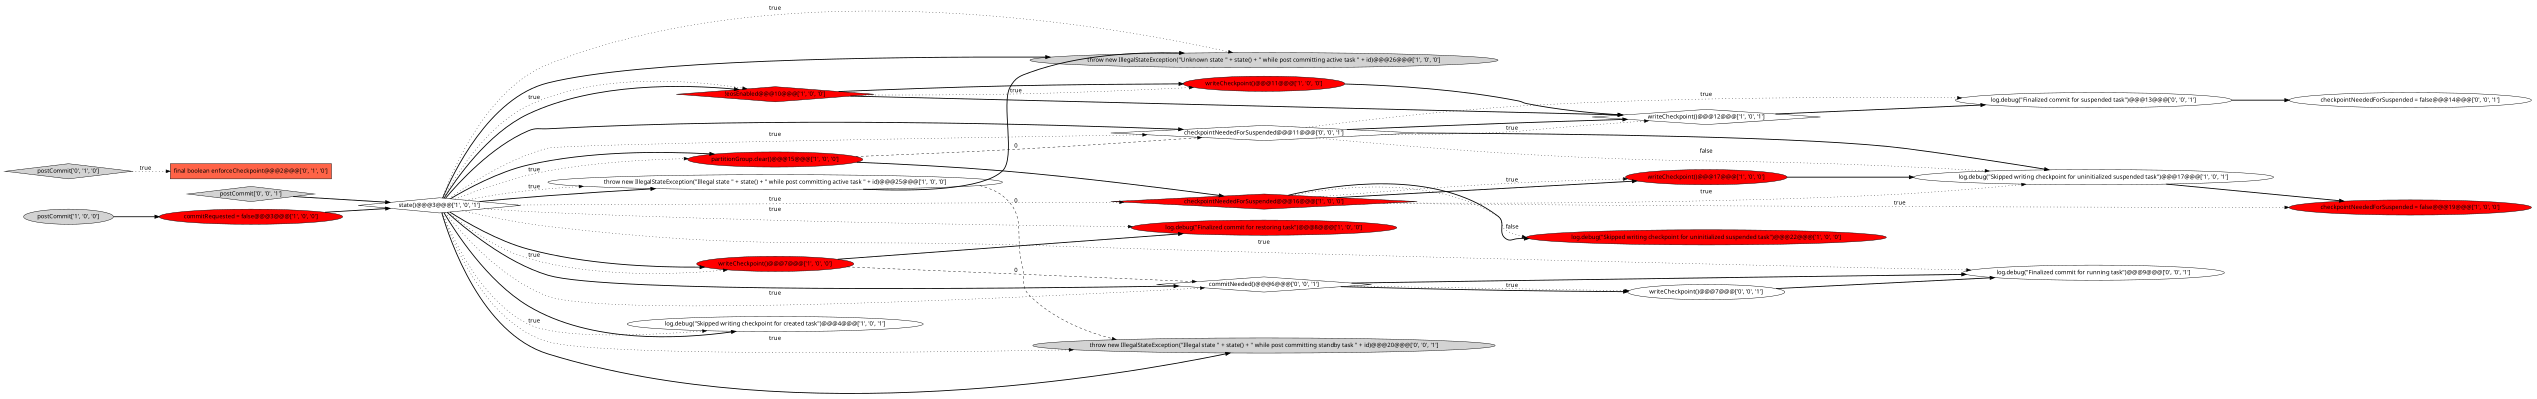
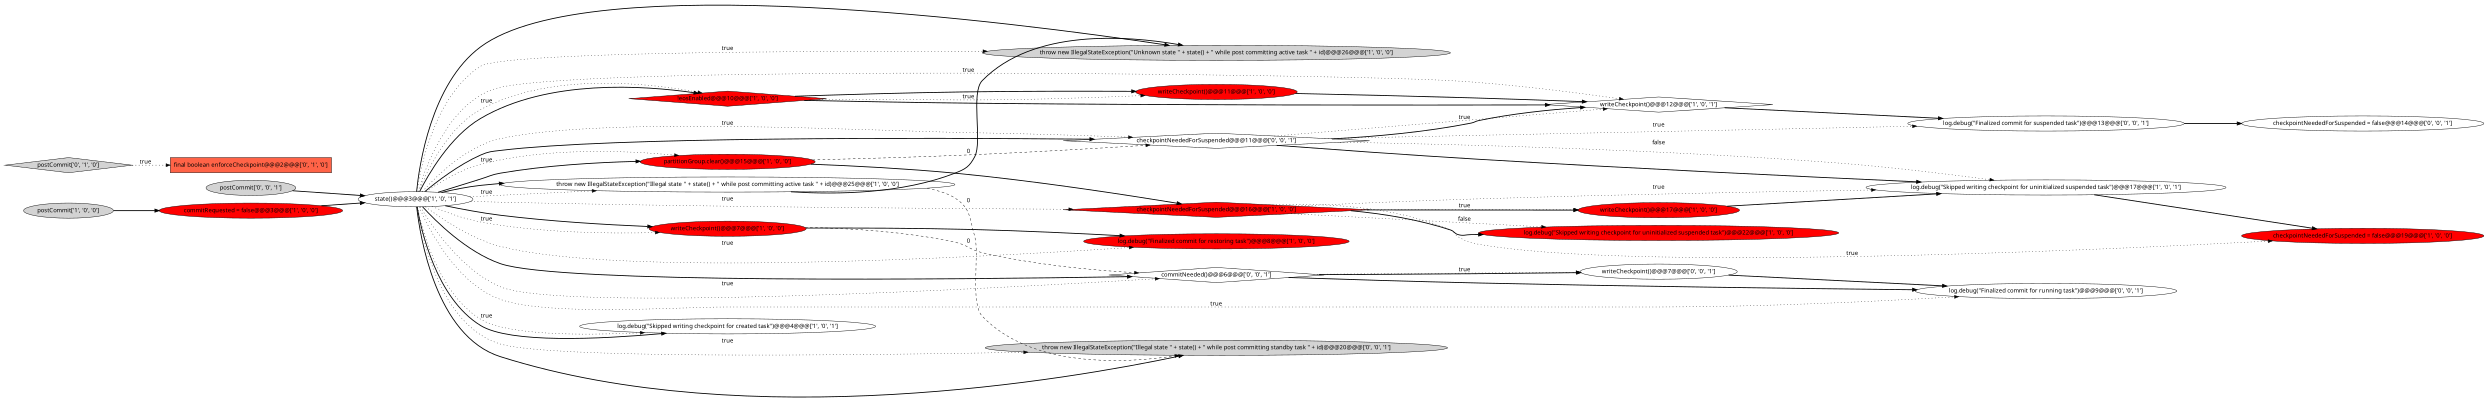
edge "state()@@@3@@@['1', '0', '1']" -> "writeCheckpoint()@@@12@@@['1', '0', '1']": added, label "true"
node "postCommit['0', '0', '1']": shape diamond -> ellipse
node "state()@@@3@@@['1', '0', '1']": shape diamond -> ellipse
